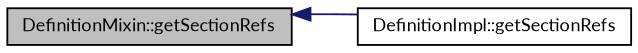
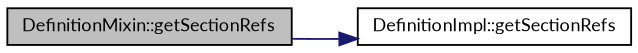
edge "DefinitionImpl::getSectionRefs" -> "DefinitionMixin::getSectionRefs": reversed
